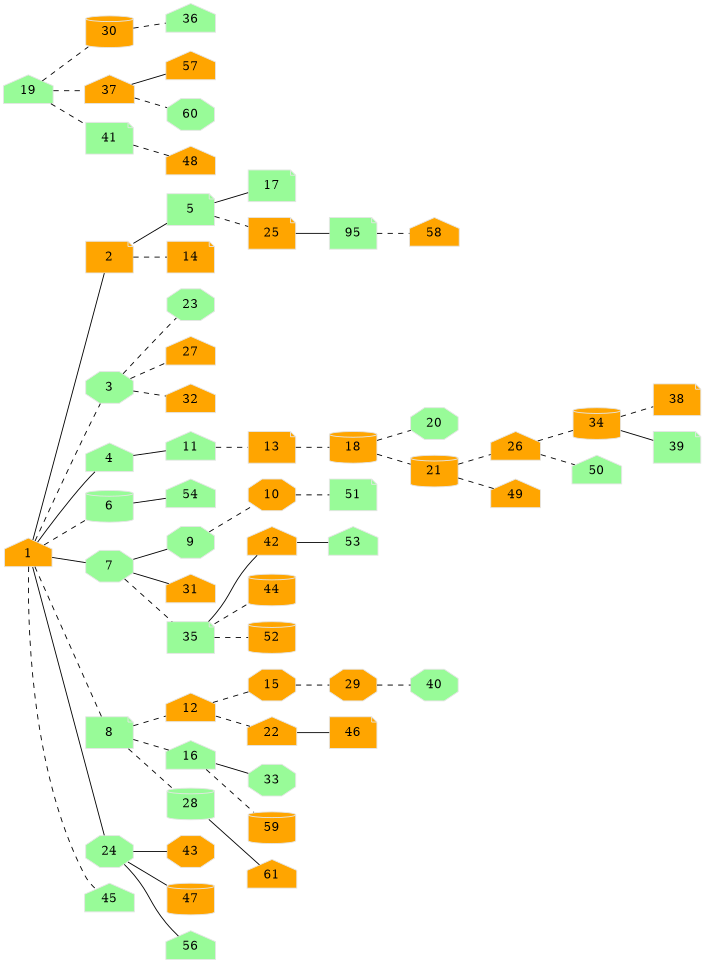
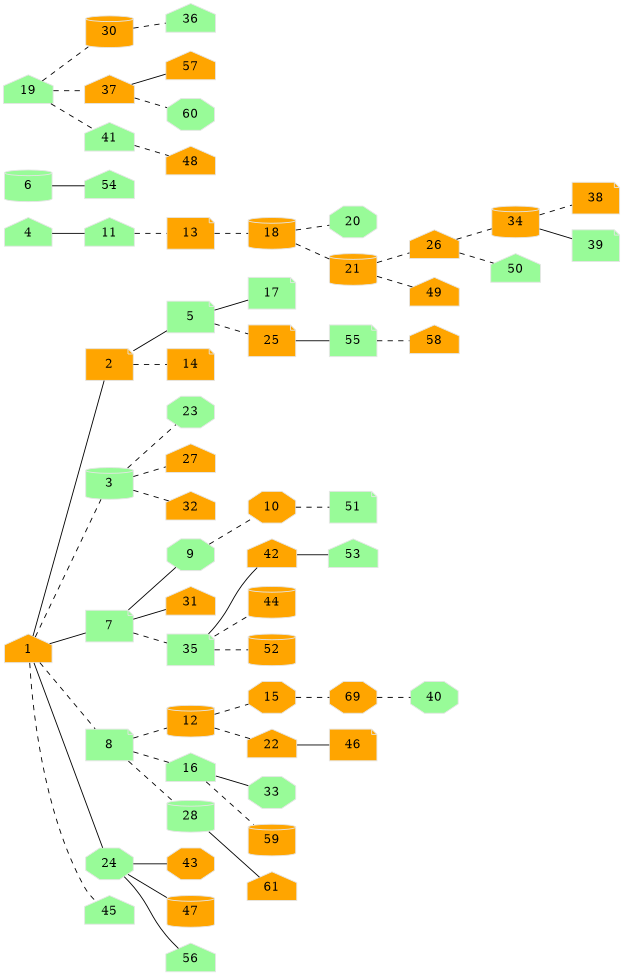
node "41": shape note -> house
node "95": label "95" -> "55"
node "3": shape octagon -> cylinder
edge "4" -- "1": removed
edge "6" -- "1": removed
node "7": shape octagon -> note
node "29": label "29" -> "69"
node "12": shape house -> cylinder
